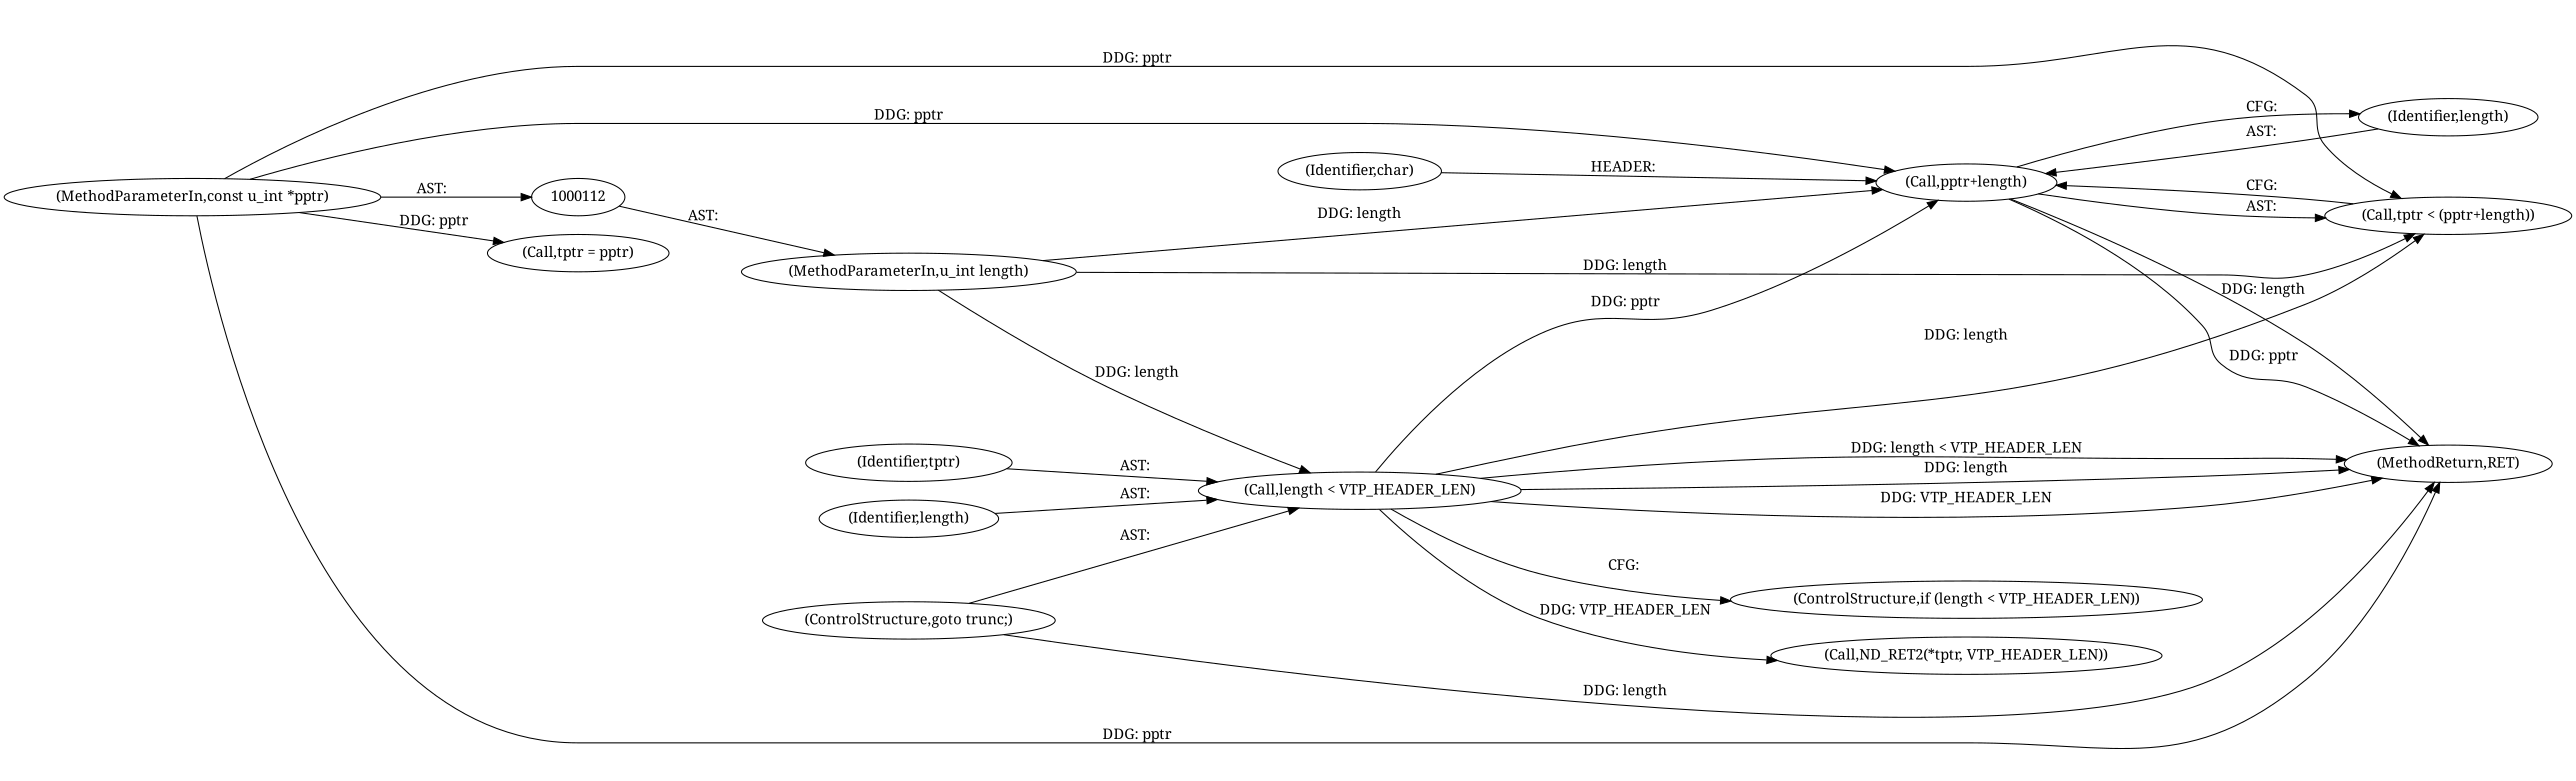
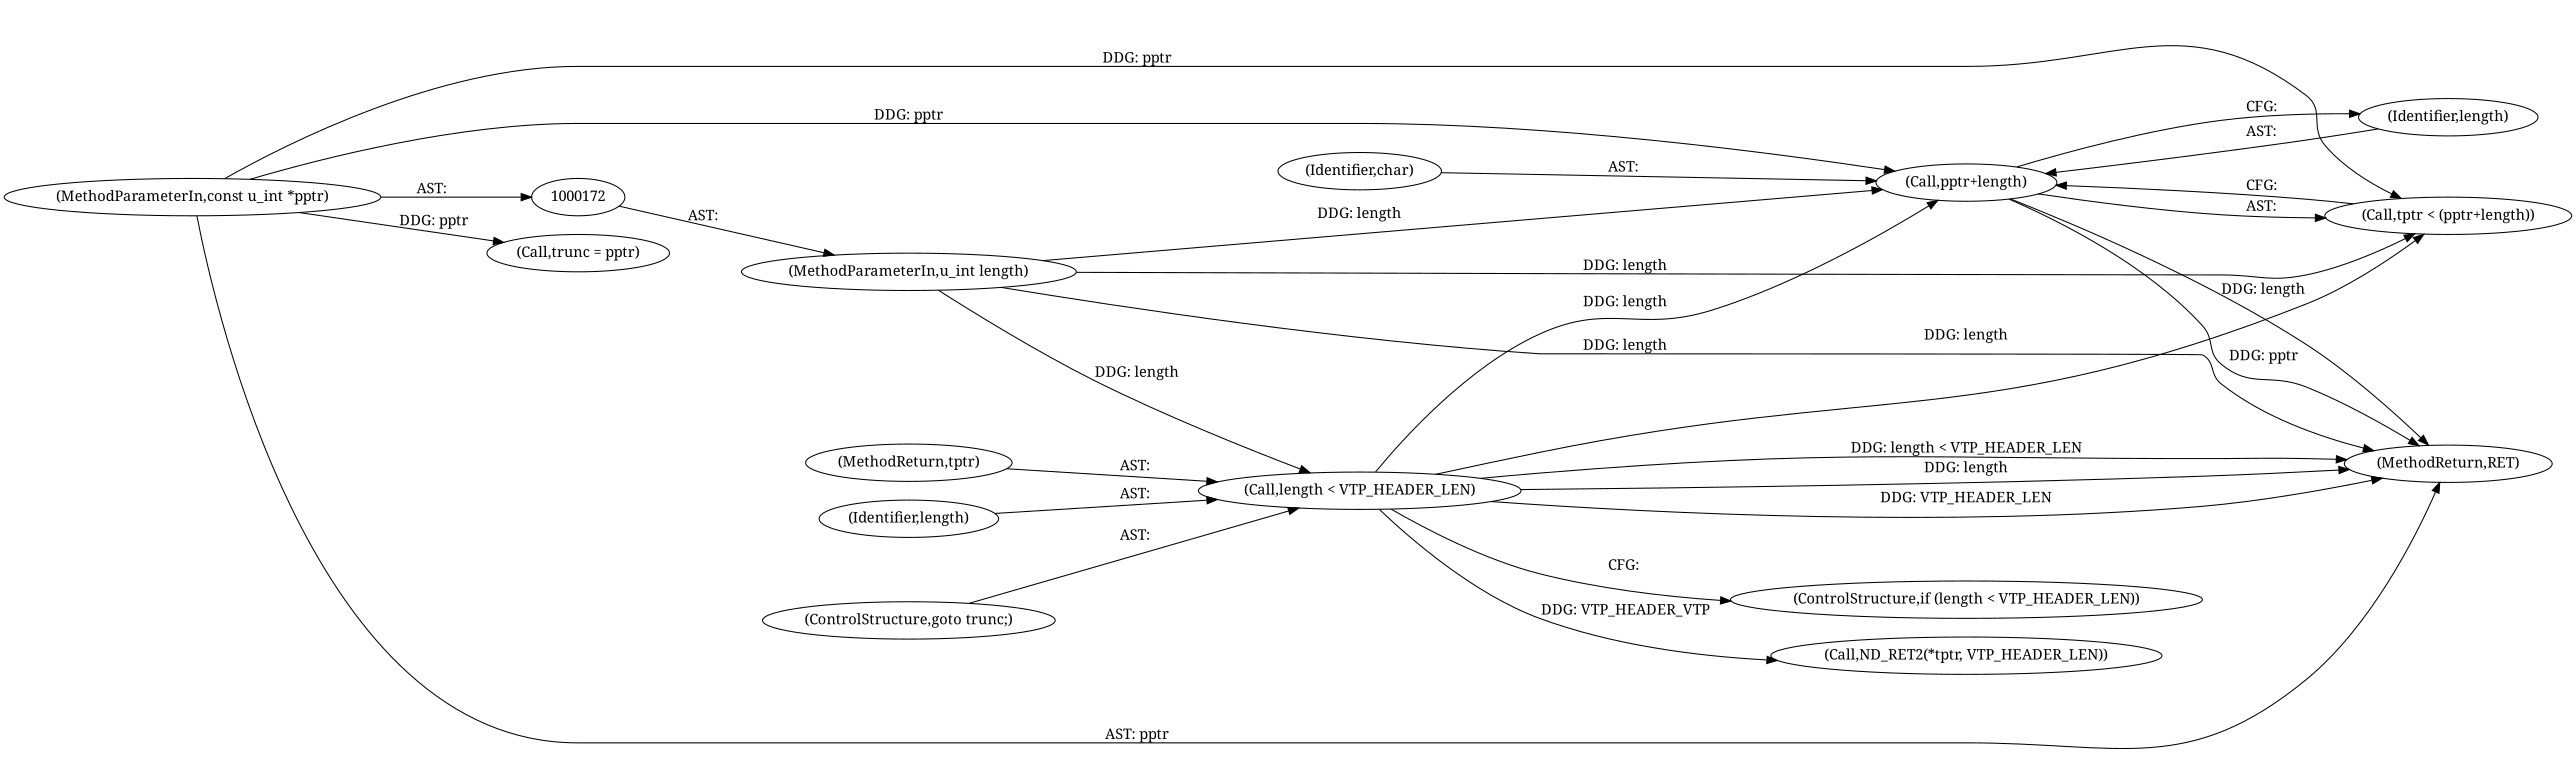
edge "(Identifier,char)" -> "(Call,pptr+length)": label "HEADER: " -> "AST: "
node "1000112": label "1000112" -> "1000172"
node "(Call,tptr = pptr)": label "(Call,tptr = pptr)" -> "(Call,trunc = pptr)"
edge "(Call,length < VTP_HEADER_LEN)" -> "(Call,pptr+length)": label "DDG: pptr" -> "DDG: length"
node "(Identifier,tptr)": label "(Identifier,tptr)" -> "(MethodReturn,tptr)"
edge "(Call,length < VTP_HEADER_LEN)" -> "(Call,ND_RET2(*tptr, VTP_HEADER_LEN))": label "DDG: VTP_HEADER_LEN" -> "DDG: VTP_HEADER_VTP"
edge "(ControlStructure,goto trunc;)" -> "(MethodReturn,RET)": now "(MethodParameterIn,u_int length)" -> "(MethodReturn,RET)"
edge "(MethodParameterIn,const u_int *pptr)" -> "(MethodReturn,RET)": label "DDG: pptr" -> "AST: pptr"
